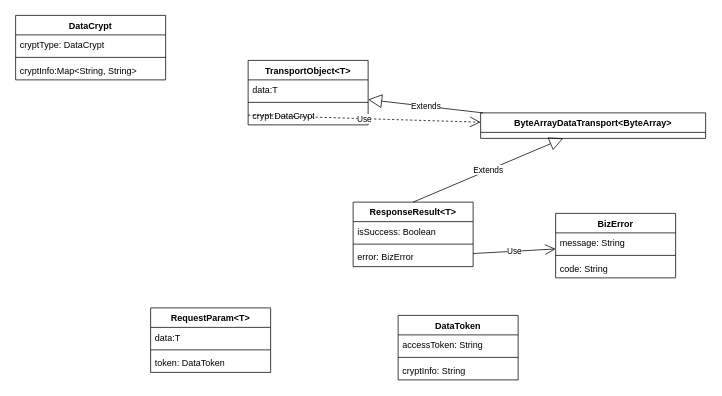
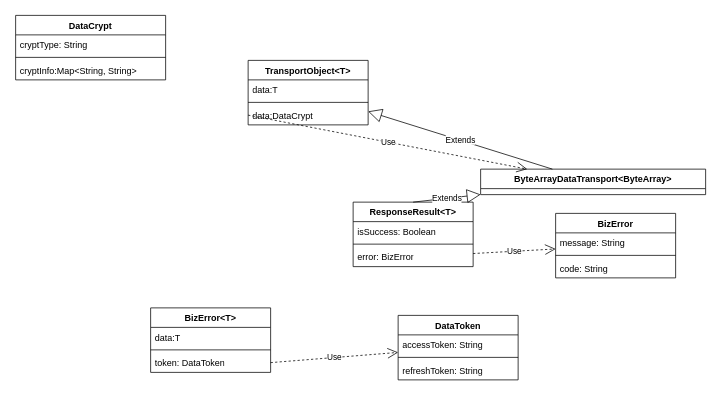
node "cryptType: DataCrypt": label "cryptType: DataCrypt" -> "cryptType: String"
node "crypt:DataCrypt": label "crypt:DataCrypt" -> "data:DataCrypt"
node "ByteArrayDataTransport<ByteArray>": moved (593, 126) -> (593, 182)
edge "error: BizError" -> "BizError": style solid -> dashed
node "RequestParam<T>": label "RequestParam<T>" -> "BizError<T>"
edge "token: DataToken" -> "DataToken": added, label "Use"
node "cryptInfo: String": label "cryptInfo: String" -> "refreshToken: String"
